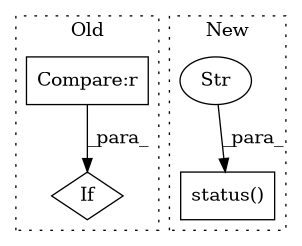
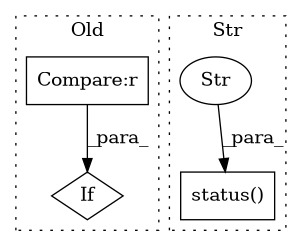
cluster "New": label "New" -> "Str"
